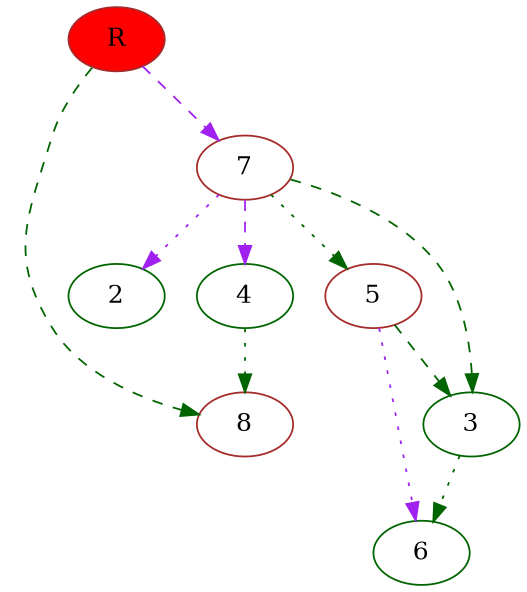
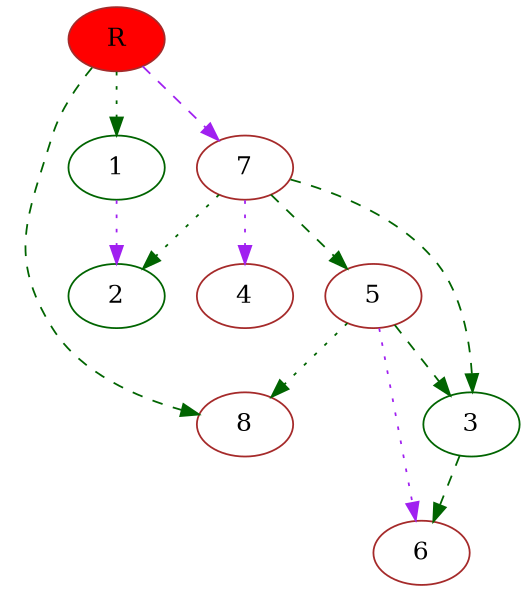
node "1": added
edge "7" -> "4": style dashed -> dotted
edge "7" -> "2": color purple -> darkgreen
edge "7" -> "5": style dotted -> dashed
node "4": color darkgreen -> brown
edge "4" -> "8": now "5" -> "8"
edge "3" -> "6": style dotted -> dashed
node "6": color darkgreen -> brown
